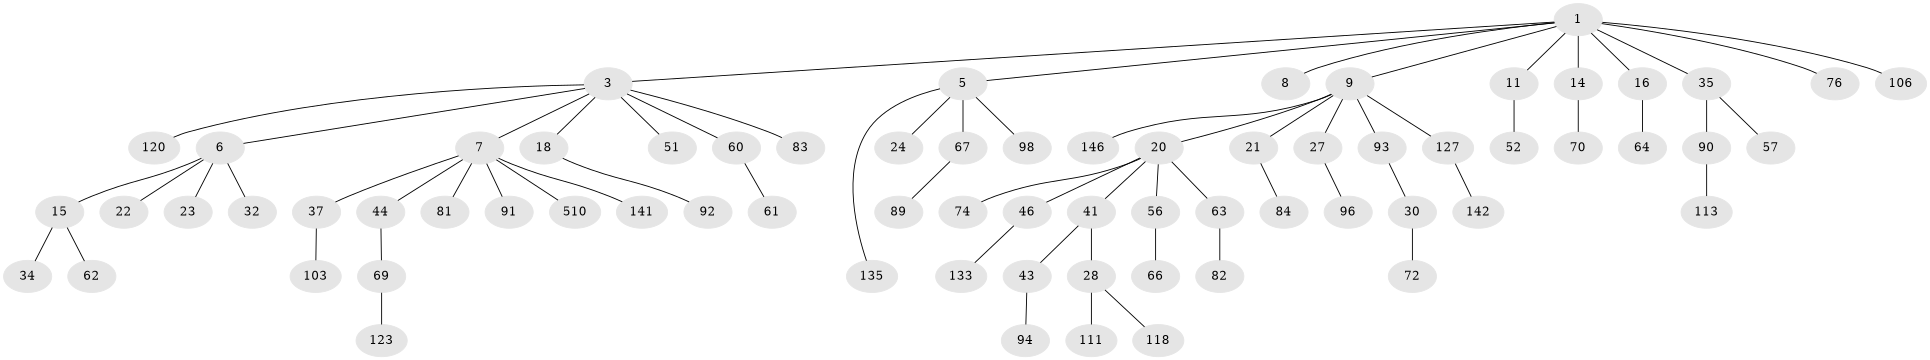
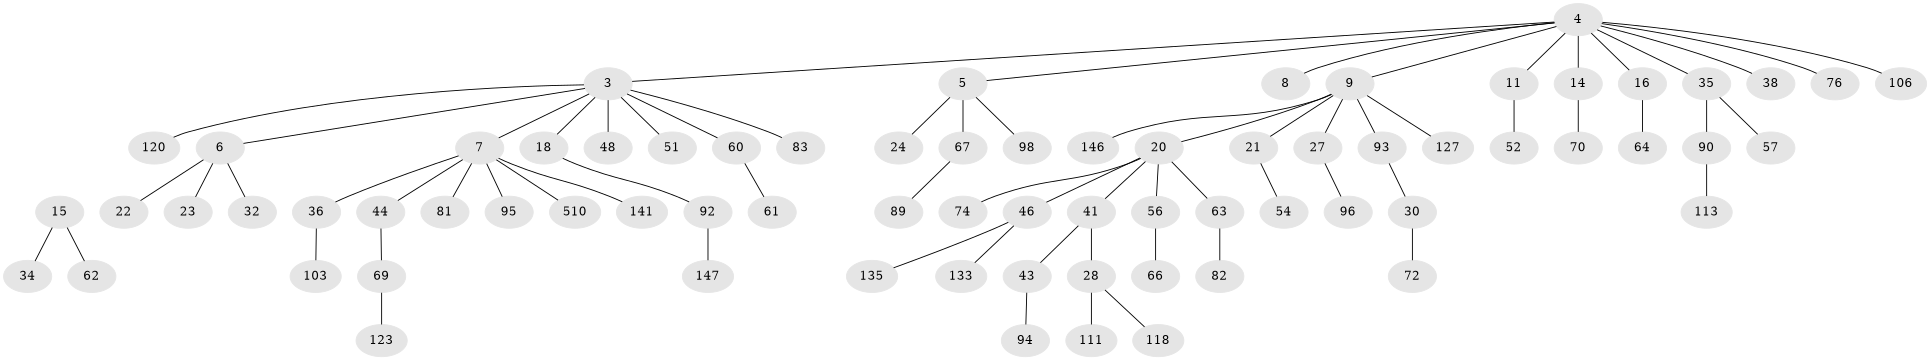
node "1": label "1" -> "4"
node "38": added
node "48": added
edge "5" -- "135": now "46" -- "135"
edge "6" -- "15": removed
node "37": label "37" -> "36"
node "91": label "91" -> "95"
node "84": label "84" -> "54"
node "142": removed
node "147": added
